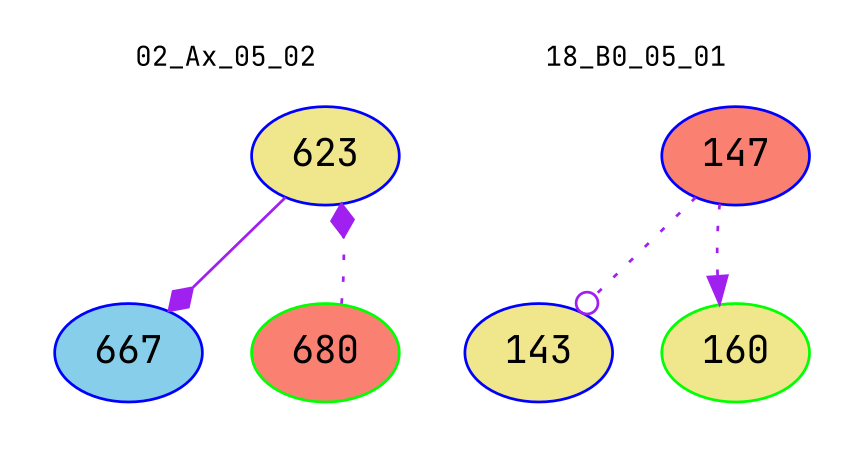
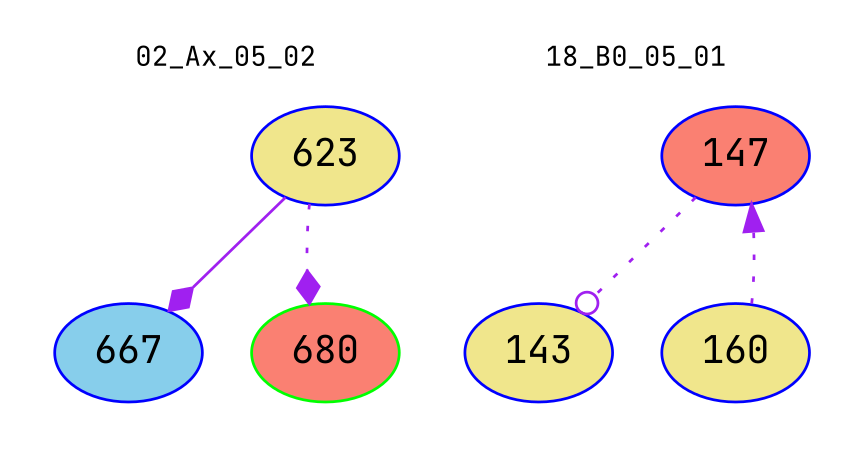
edge "147" -> "160": reversed
edge "680" -> "623": reversed
node "160": color green -> blue
